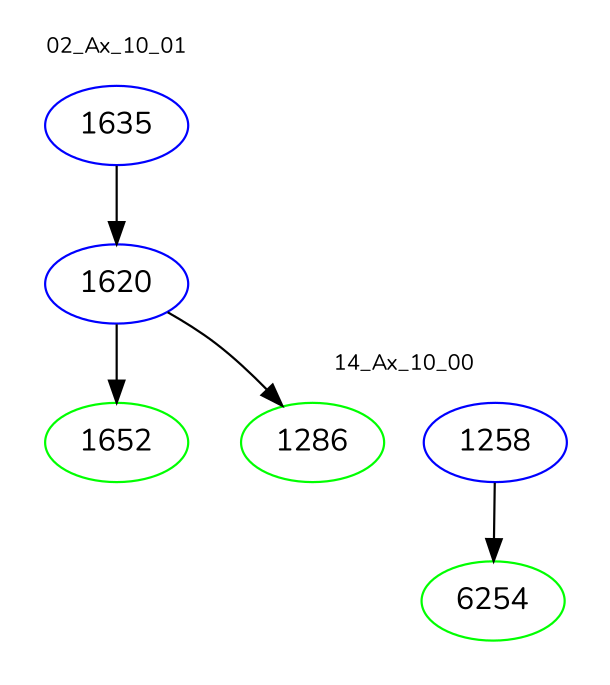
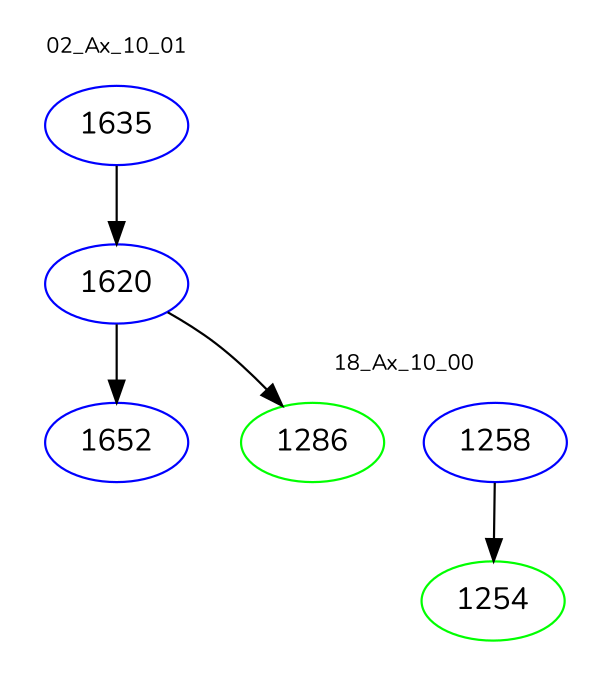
cluster "14_Ax_10_00": label "14_Ax_10_00" -> "18_Ax_10_00"
node "1652": color green -> blue
node "6254": label "6254" -> "1254"
